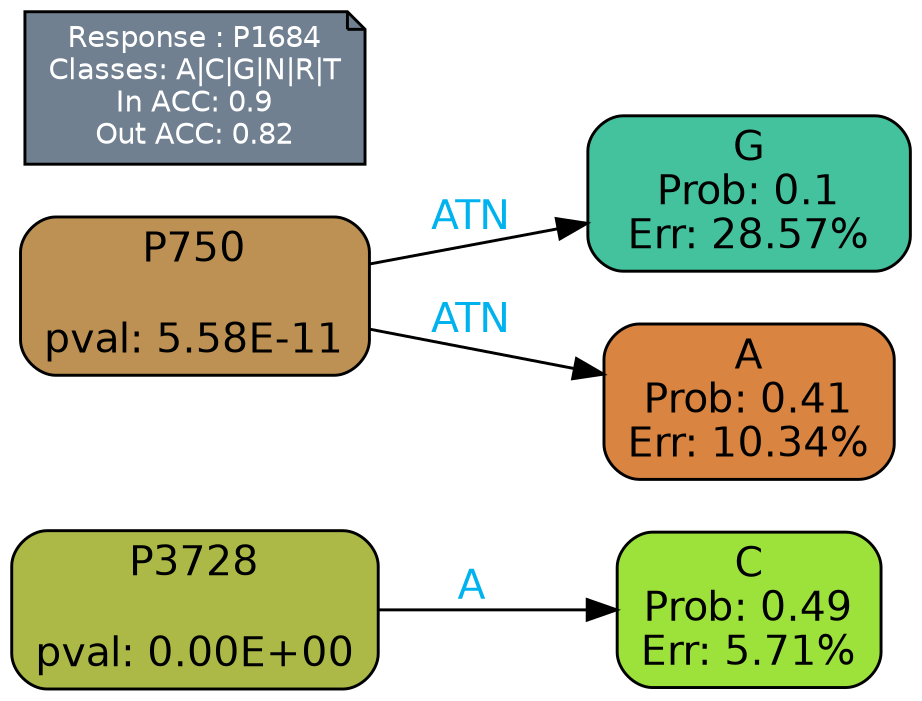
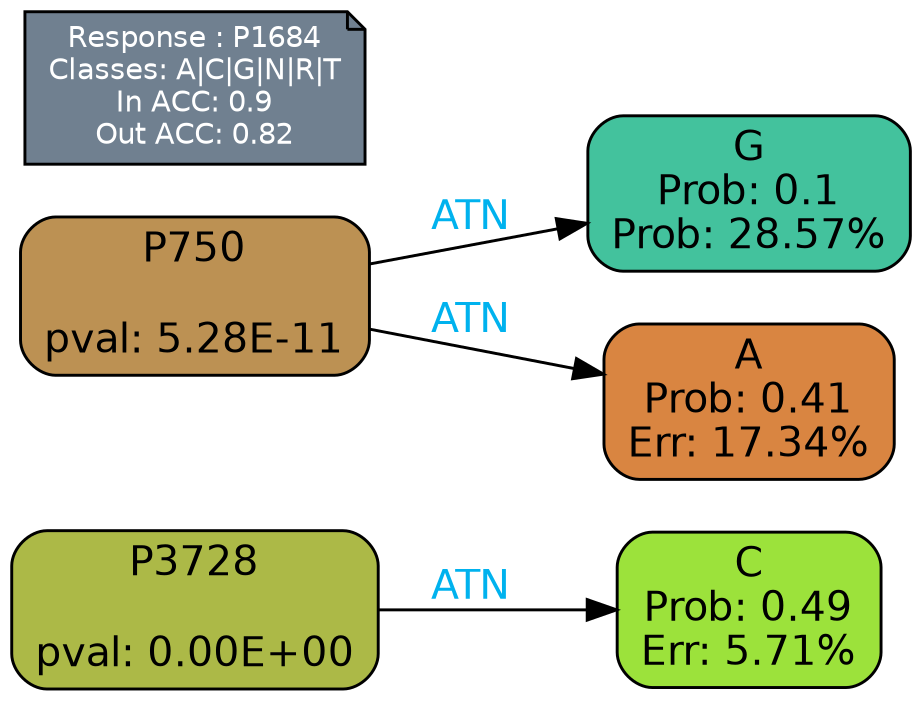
node "G Prob: 0.1 Err: 28.57%": label "G Prob: 0.1 Err: 28.57%" -> "G Prob: 0.1 Prob: 28.57%"
node "P750 pval: 5.58E-11": label "P750 pval: 5.58E-11" -> "P750 pval: 5.28E-11"
node "A Prob: 0.41 Err: 10.34%": label "A Prob: 0.41 Err: 10.34%" -> "A Prob: 0.41 Err: 17.34%"
edge "P3728 pval: 0.00E+00" -> "C Prob: 0.49 Err: 5.71%": label "A" -> "ATN"
